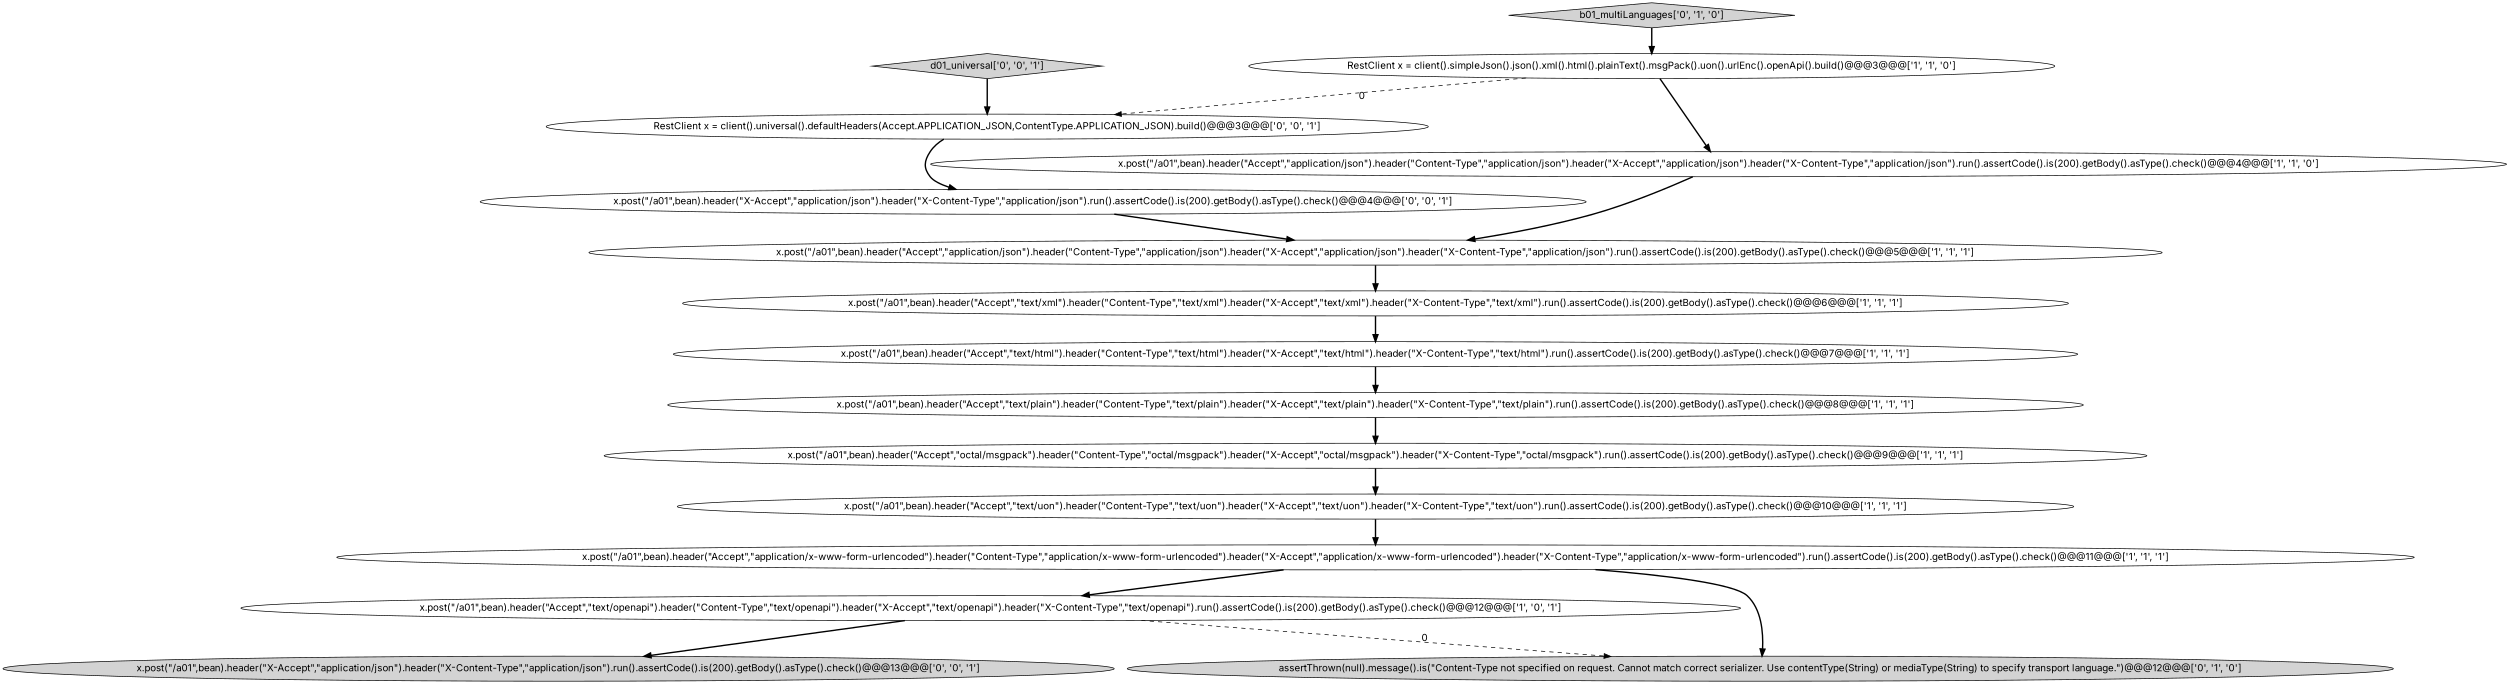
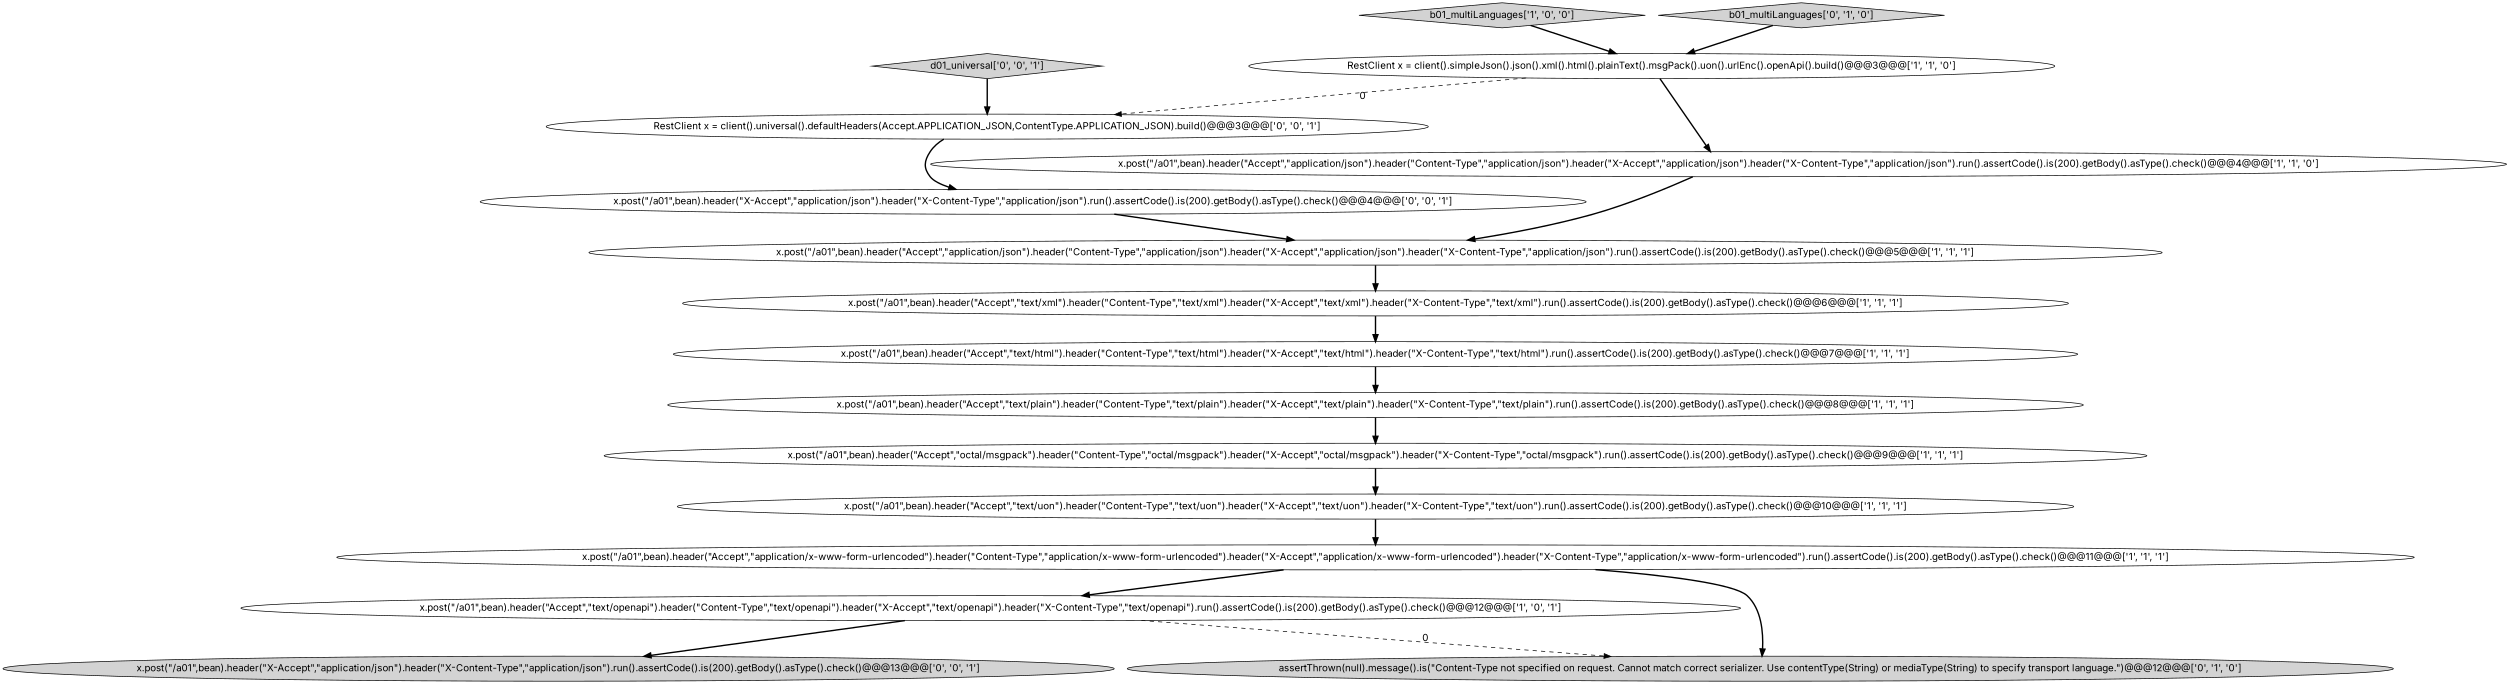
node "b01_multiLanguages['1', '0', '0']": added
